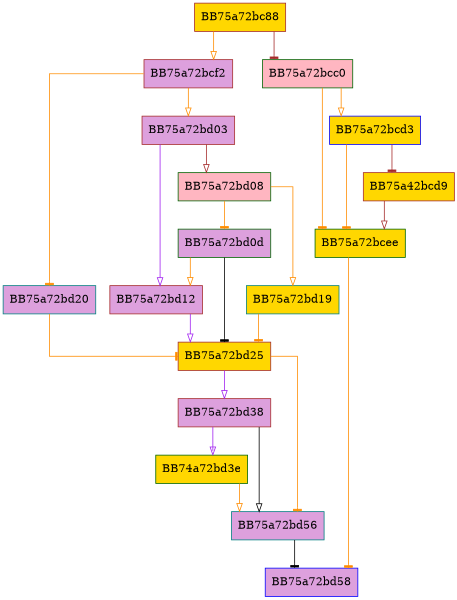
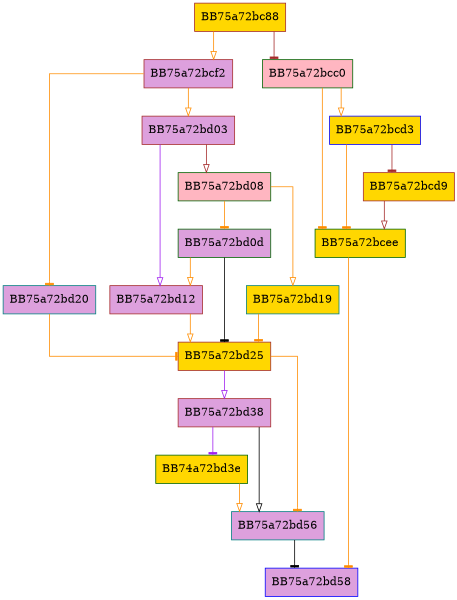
node "BB75a42bcd9": label "BB75a42bcd9" -> "BB75a72bcd9"
edge "BB75a72bd12" -> "BB75a72bd25": color purple -> darkorange
edge "BB75a72bd38" -> "BB74a72bd3e": arrowhead onormal -> tee
